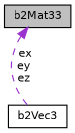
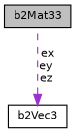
edge "b2Vec3" -> "b2Mat33": reversed
